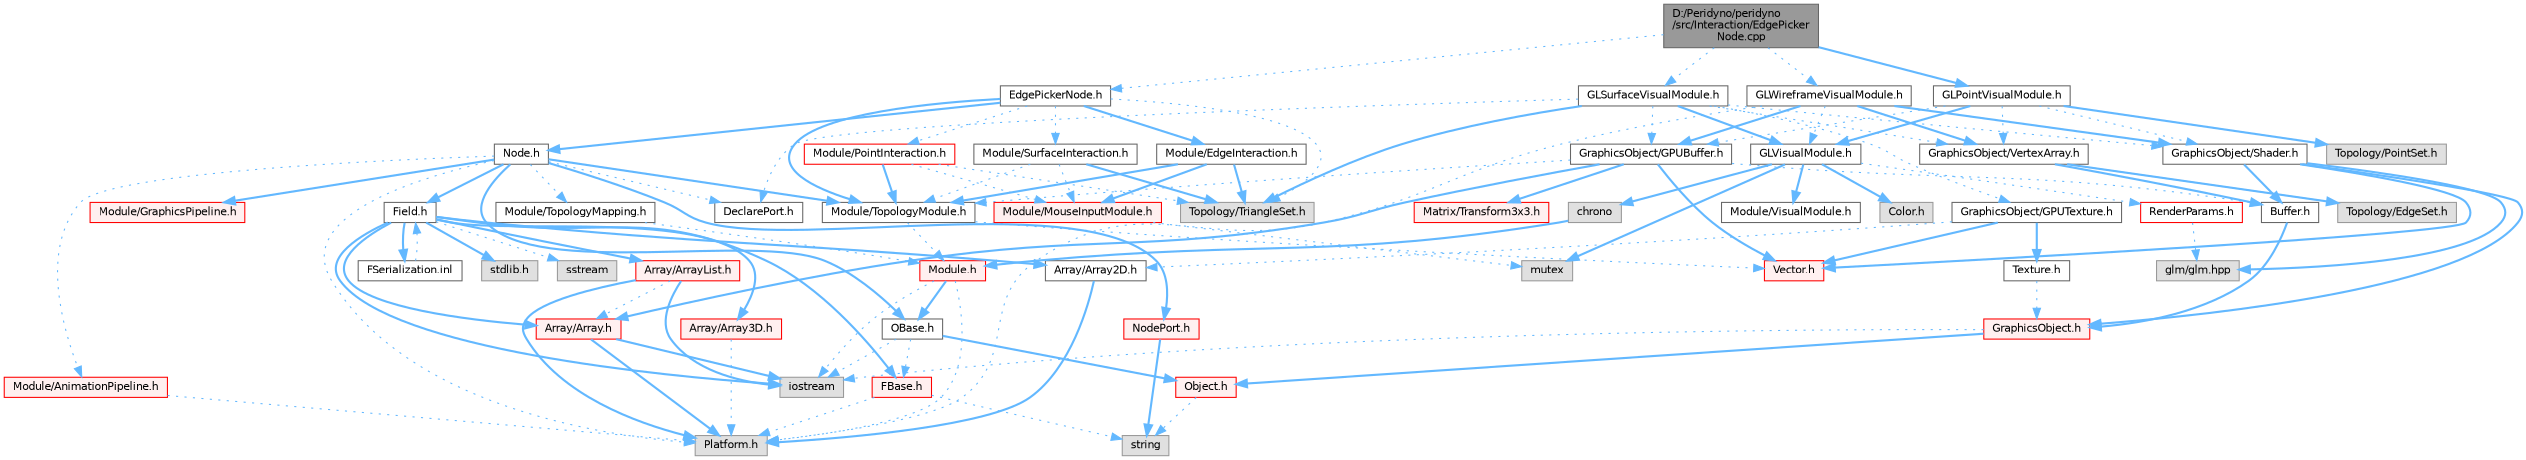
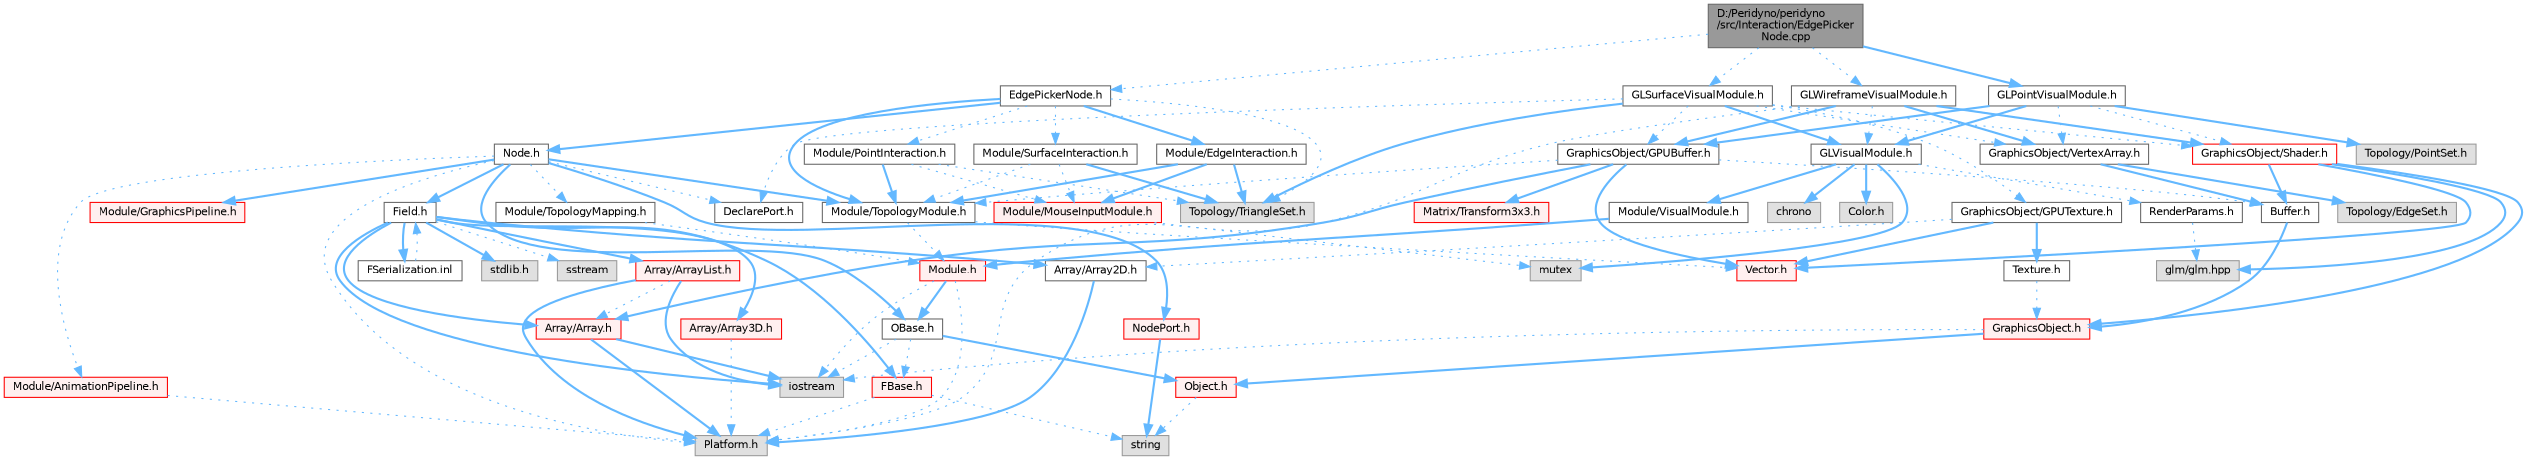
edge "GLPointVisualModule.h" -> "GraphicsObject/GPUBuffer.h": style dotted -> bold
node "Module/PointInteraction.h": color red -> grey40
node "GraphicsObject/Shader.h": color grey40 -> red
node "RenderParams.h": color red -> grey40
edge "chrono" -> "Module.h": now "Module/VisualModule.h" -> "Module.h"
